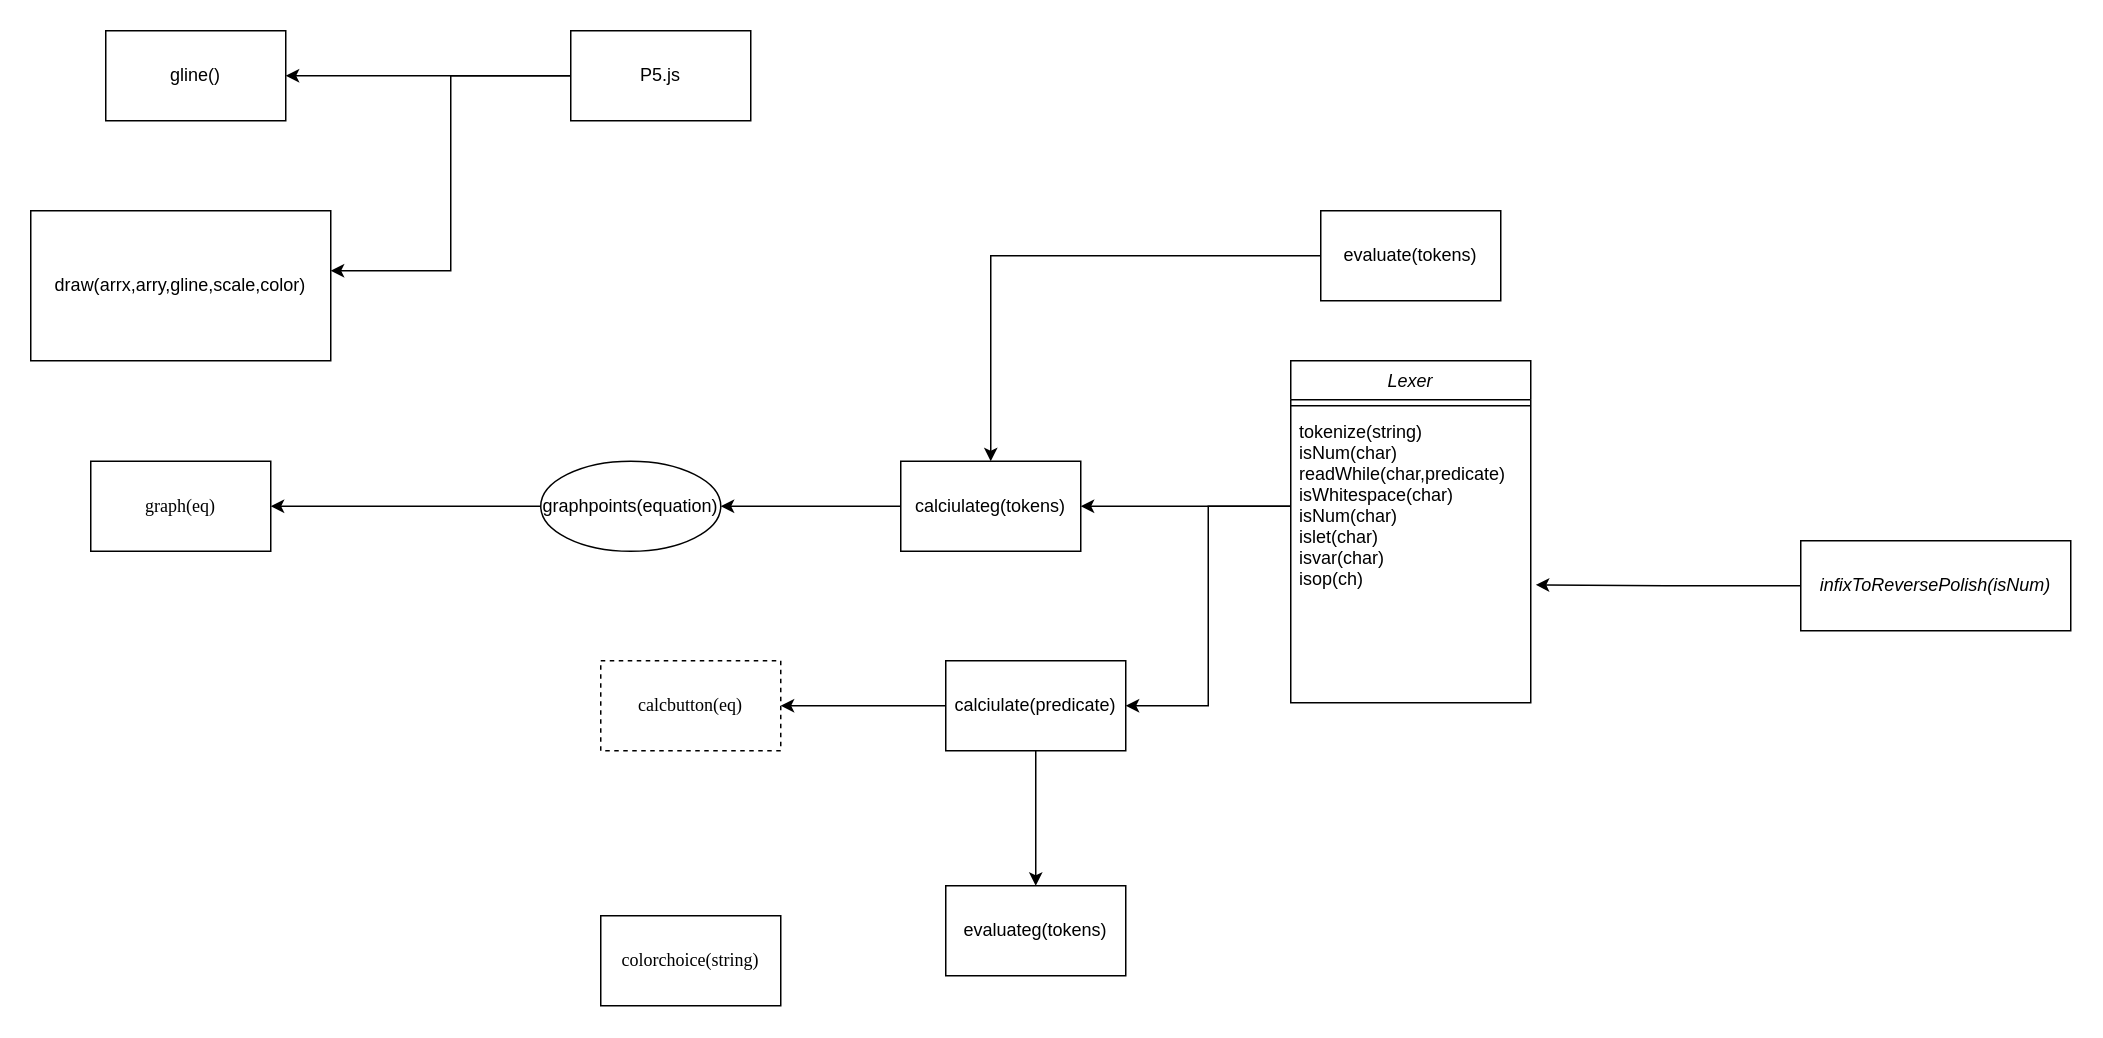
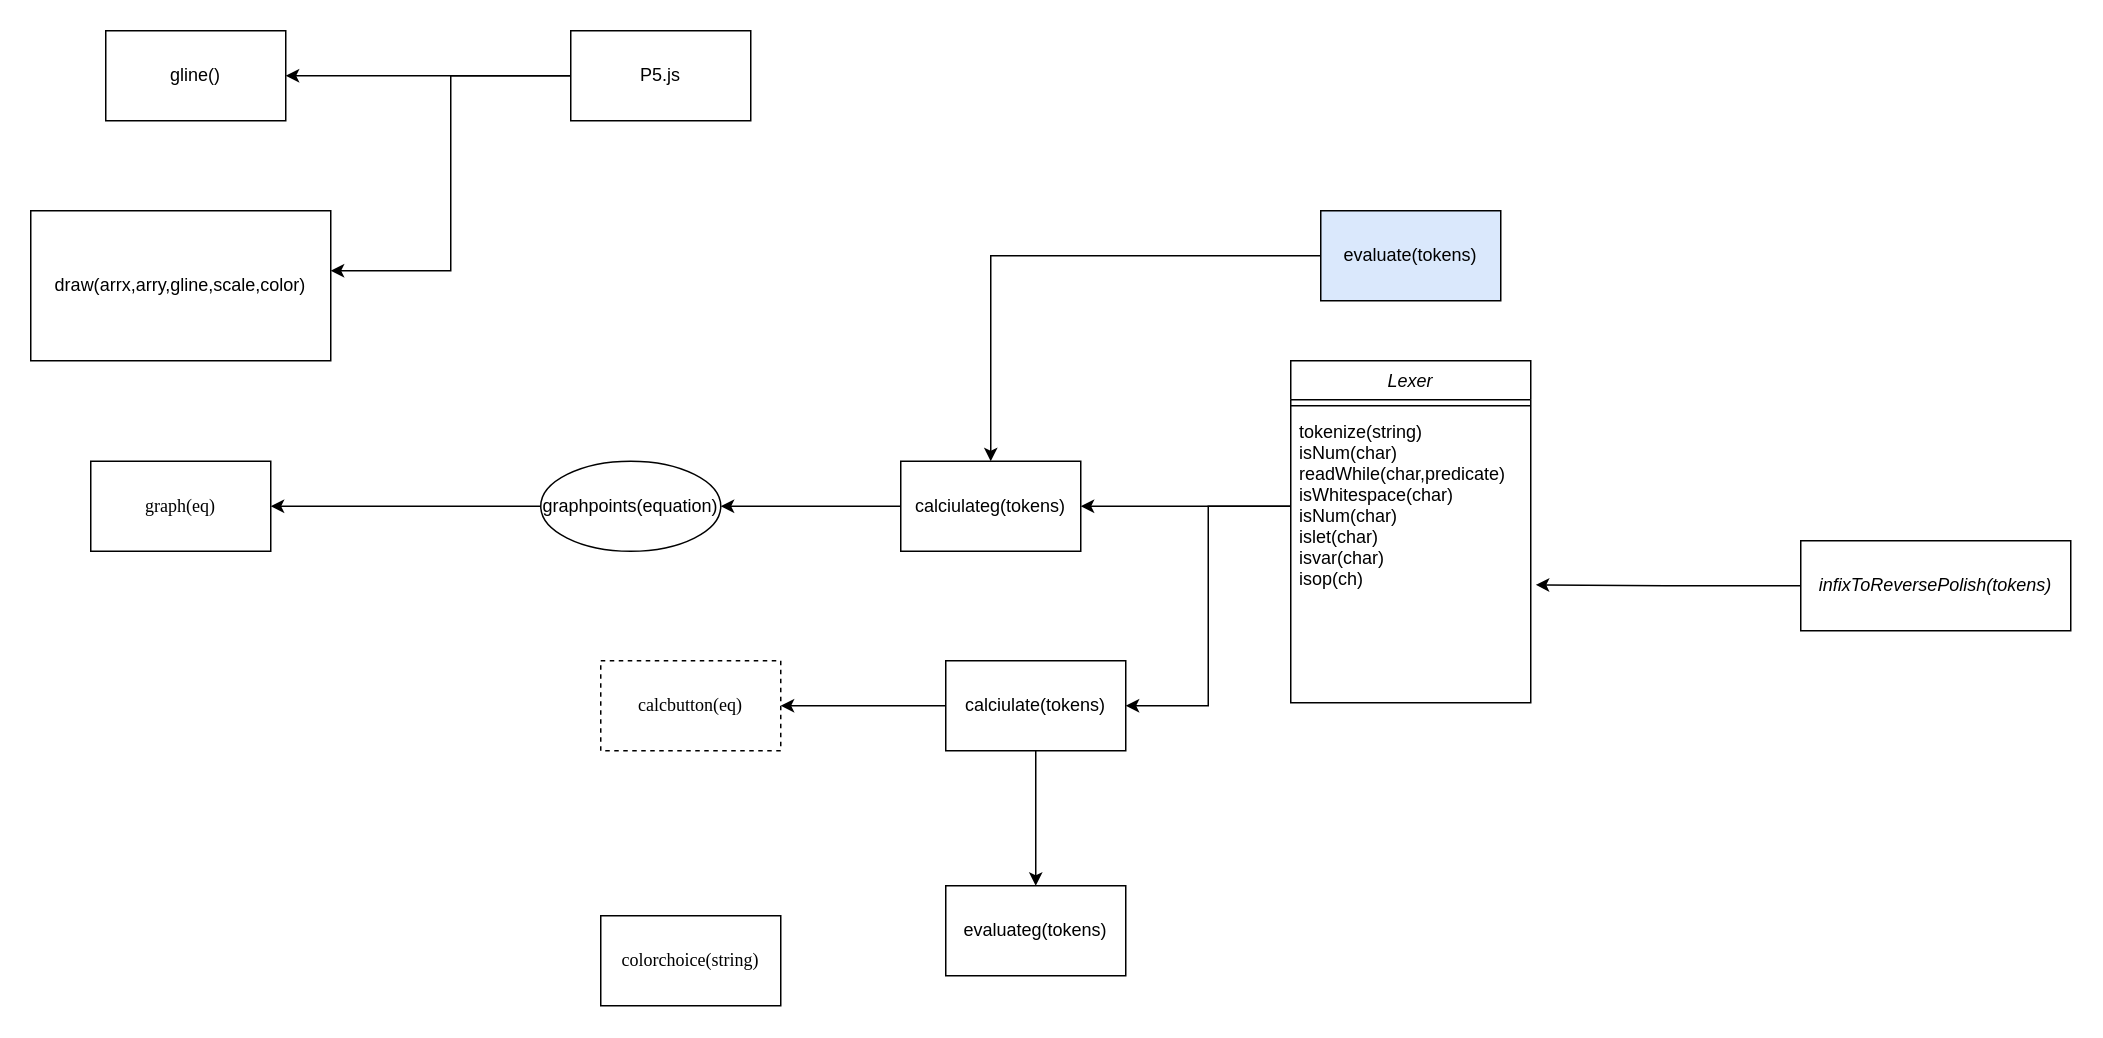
node "evaluate(tokens)": fillcolor #ffffff -> #dae8fc
node "infixToReversePolish(isNum)": label "infixToReversePolish(isNum)" -> "infixToReversePolish(tokens)"
node "calciulate(predicate)": label "calciulate(predicate)" -> "calciulate(tokens)"
